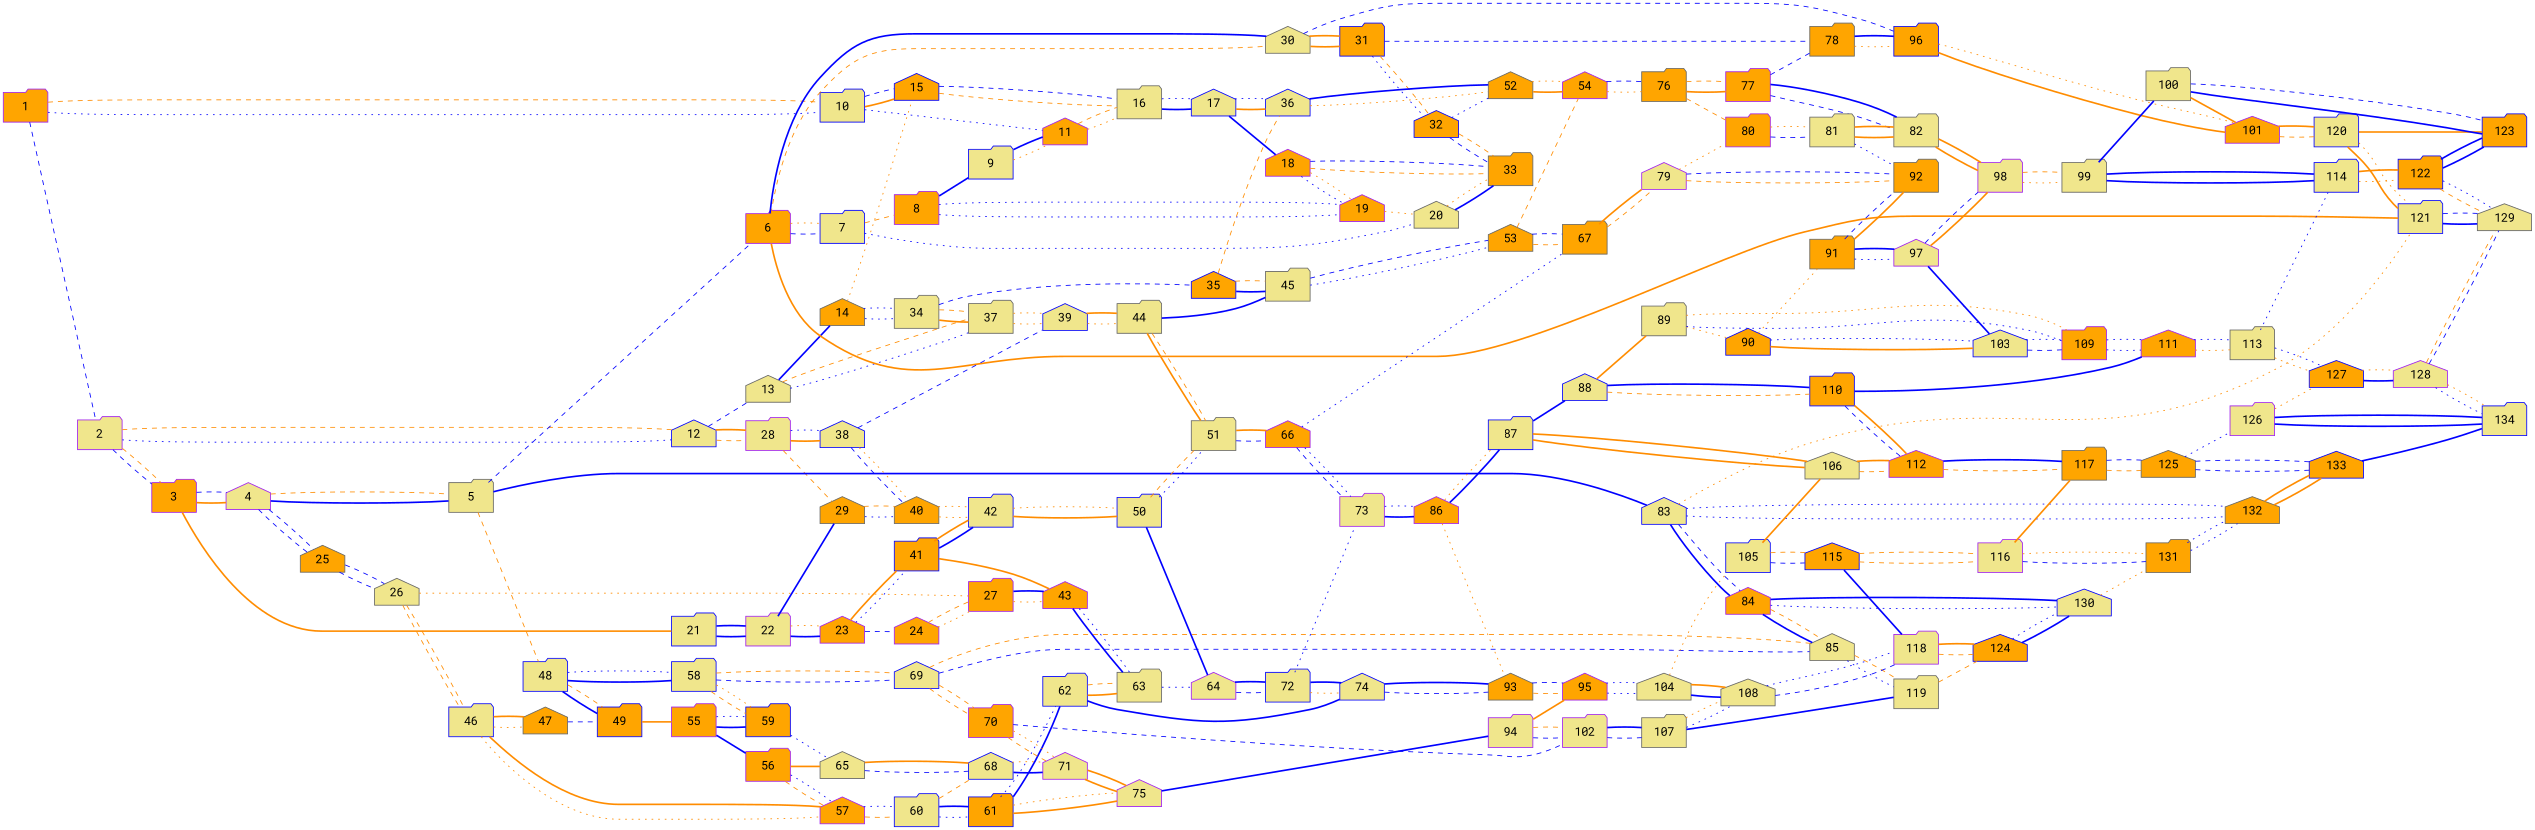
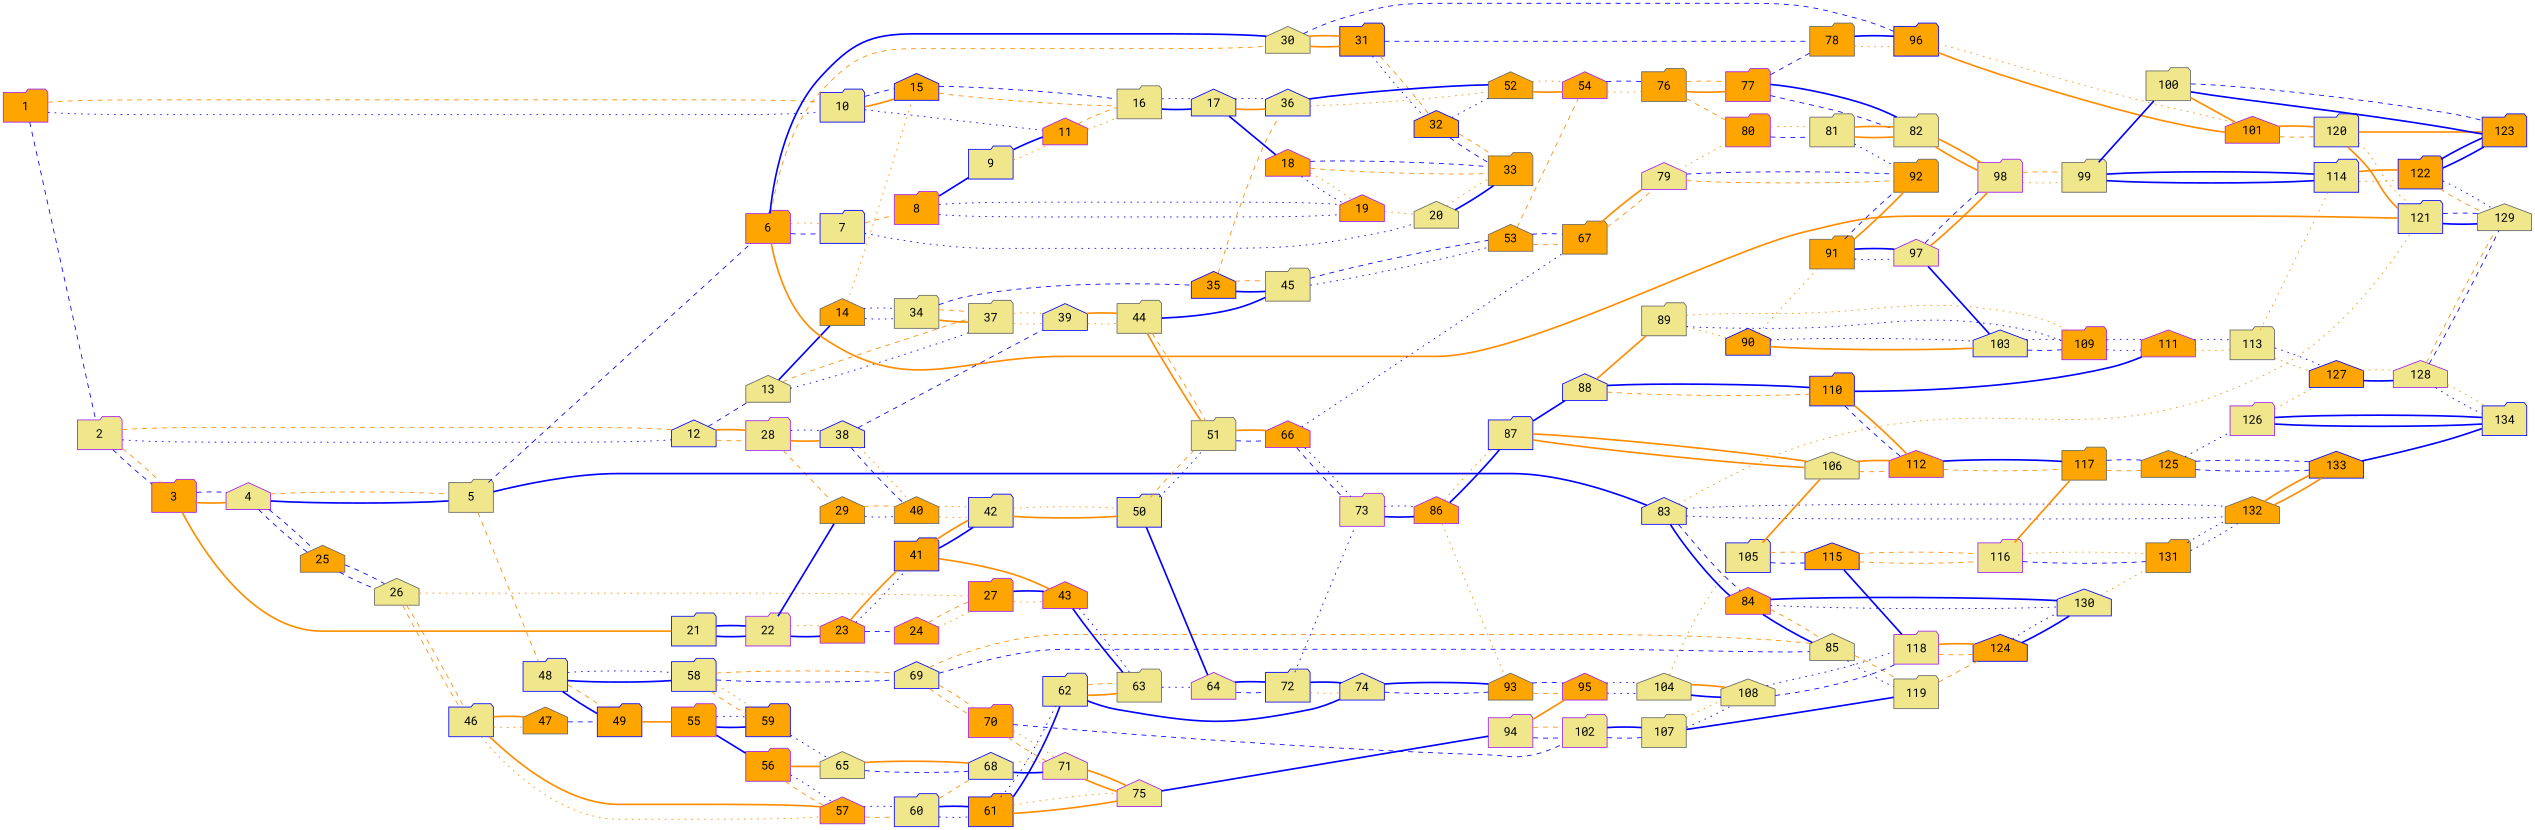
edge "114" -- "113": color blue -> darkorange
